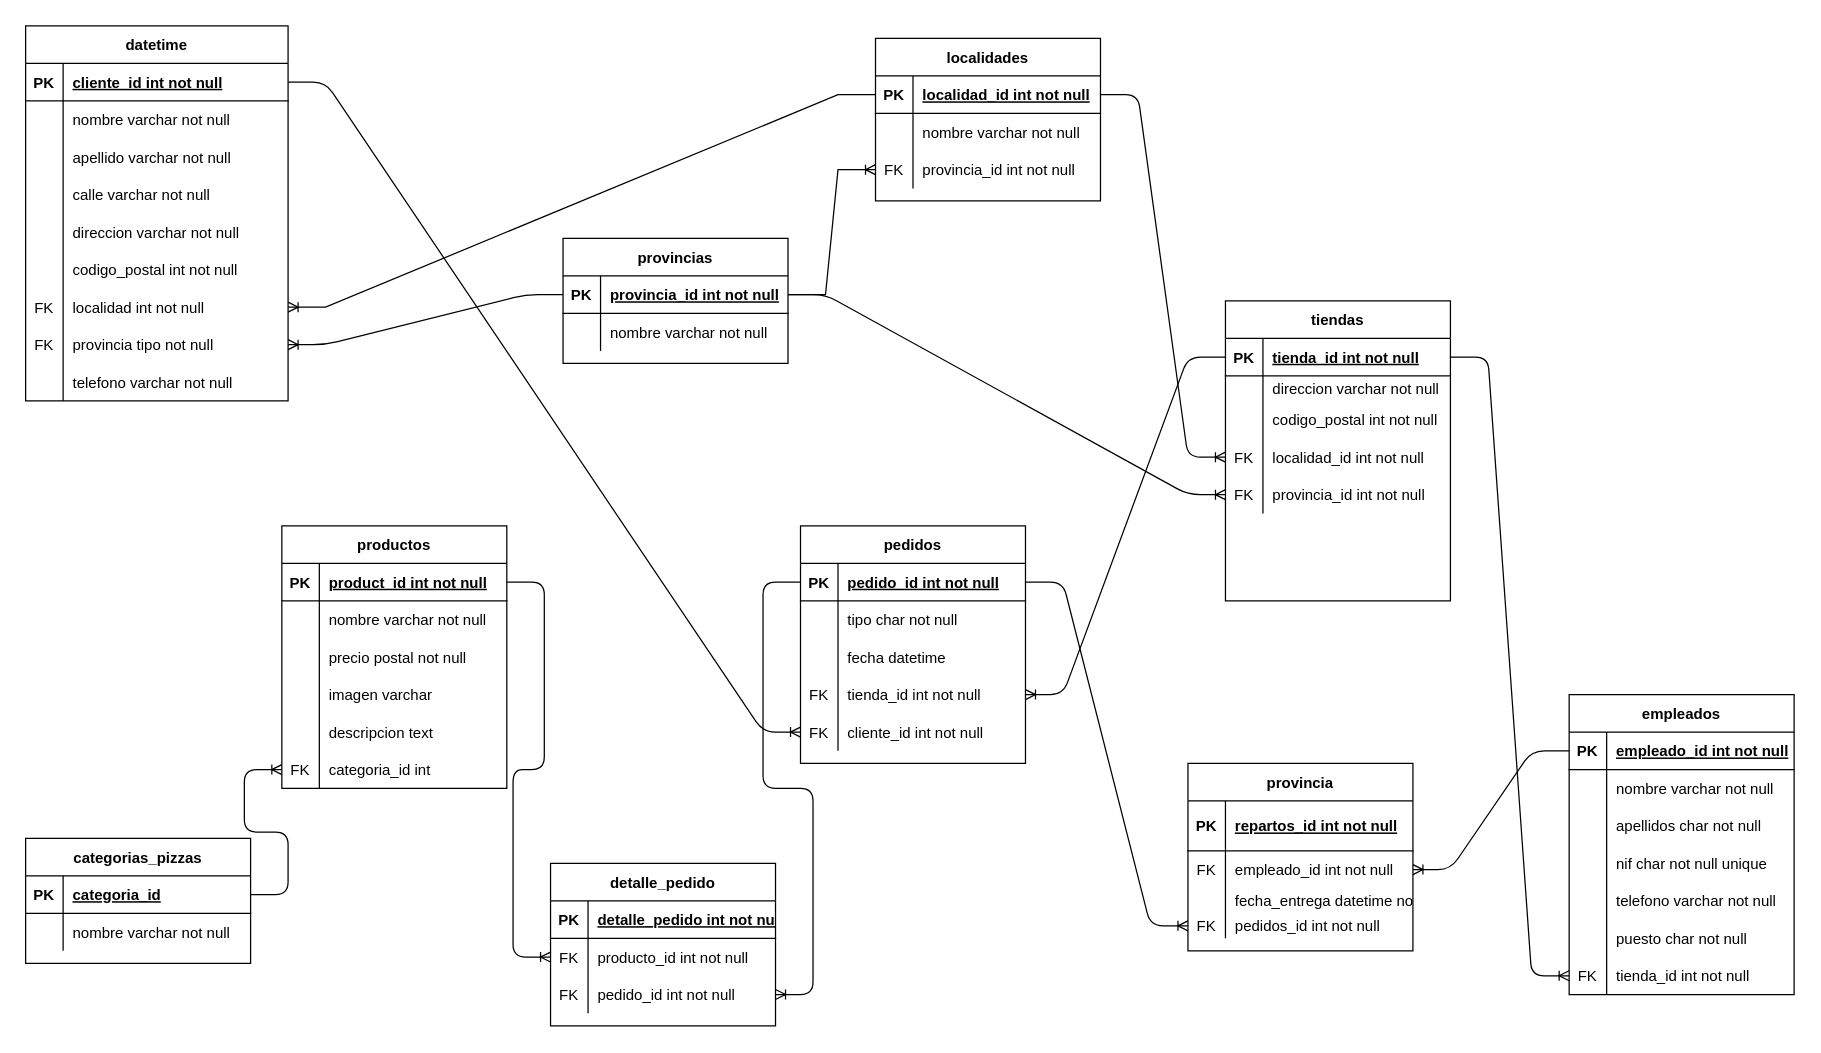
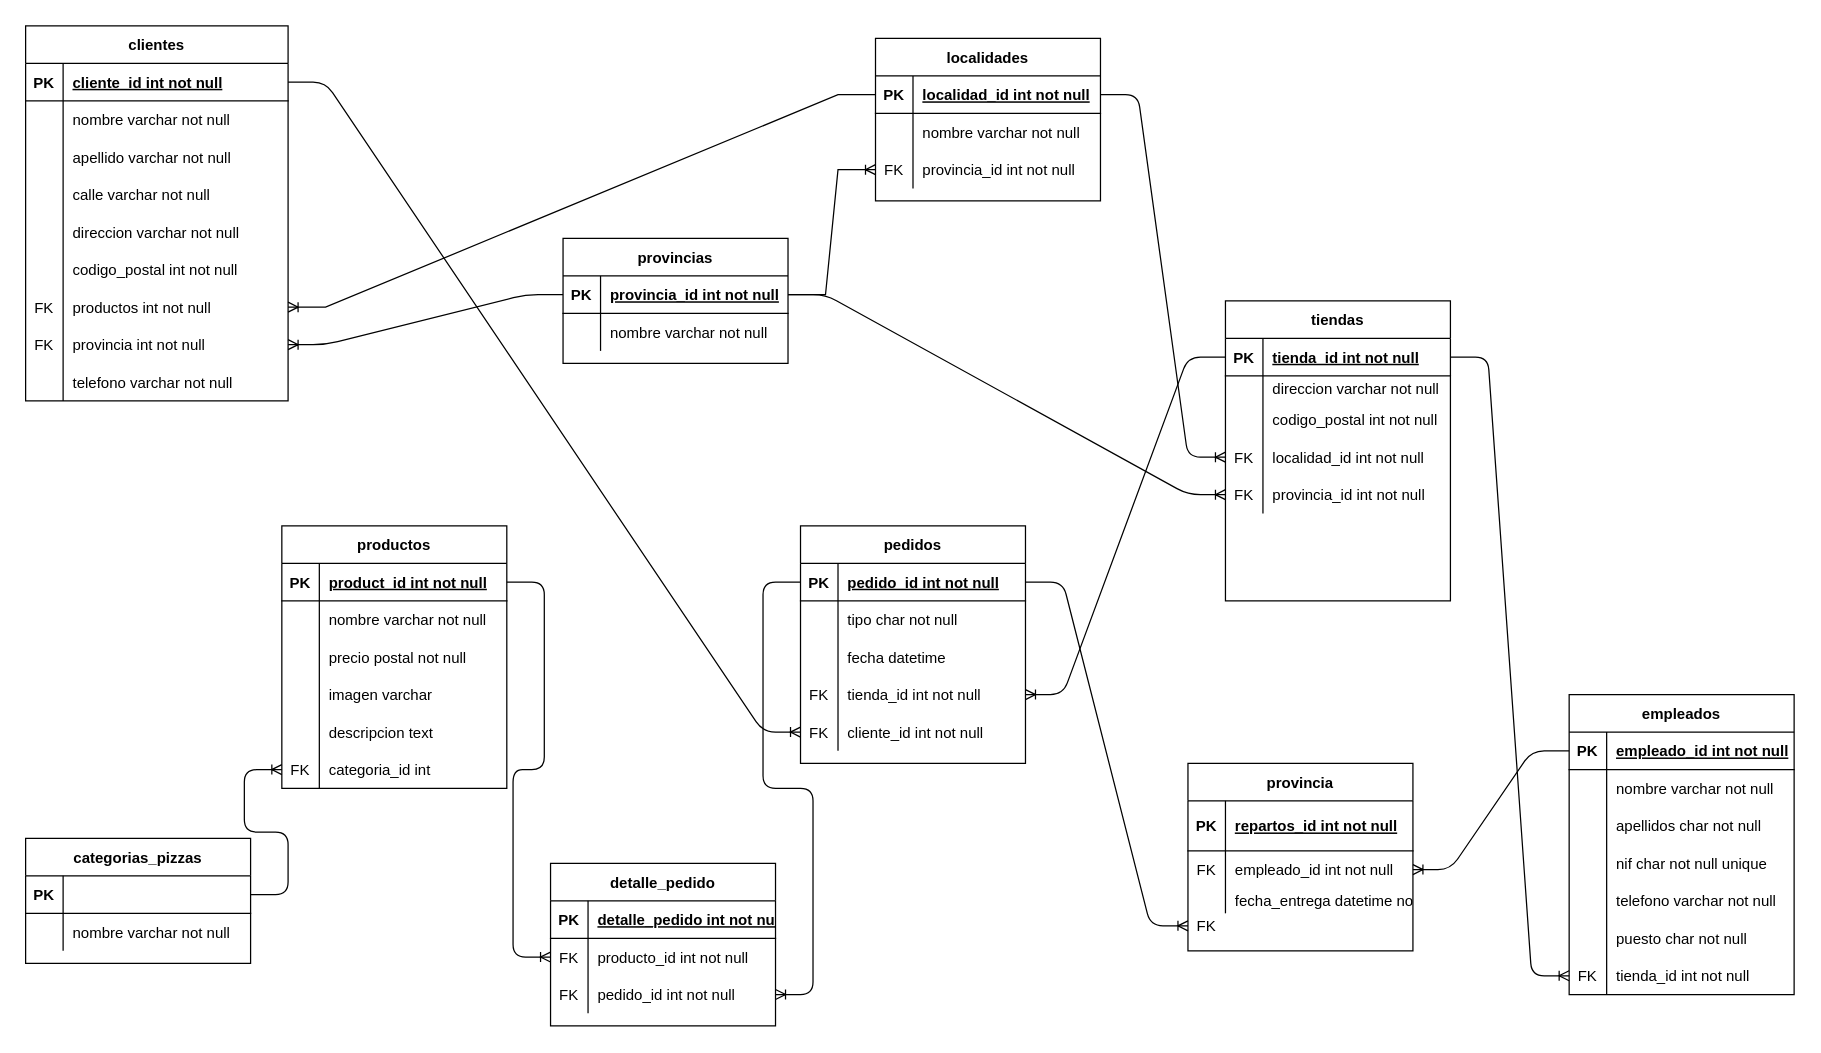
node "datetime": label "datetime" -> "clientes"
node "localidad int not null": label "localidad int not null" -> "productos int not null"
node "provincia tipo not null": label "provincia tipo not null" -> "provincia int not null"
node "categoria_id": removed
node "pedidos_id int not null": removed
